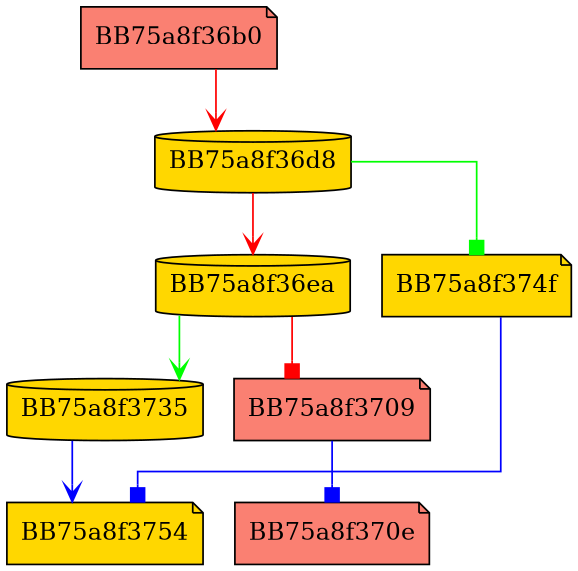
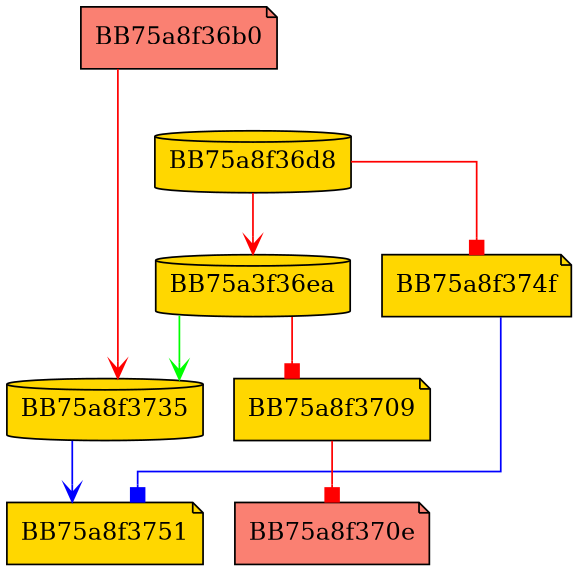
edge "BB75a8f36b0" -> "BB75a8f36d8": now "BB75a8f36b0" -> "BB75a8f3735"
edge "BB75a8f36d8" -> "BB75a8f374f": color green -> red
node "BB75a8f36ea": label "BB75a8f36ea" -> "BB75a3f36ea"
node "BB75a8f3709": fillcolor salmon -> gold
edge "BB75a8f3709" -> "BB75a8f370e": color blue -> red
node "BB75a8f3754": label "BB75a8f3754" -> "BB75a8f3751"
